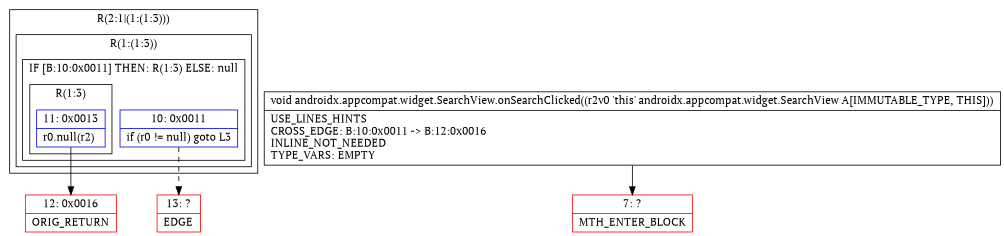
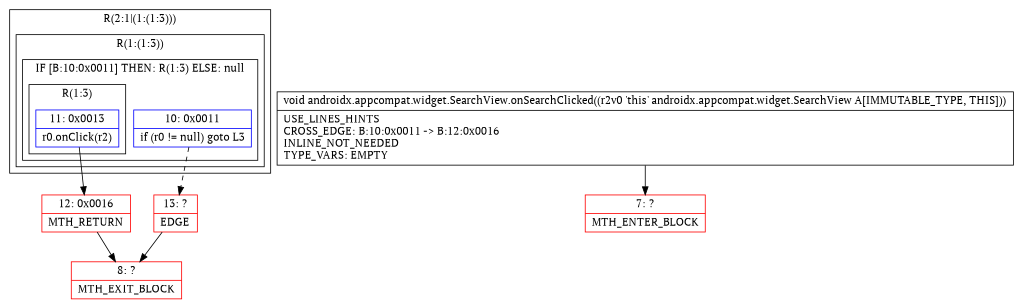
node "11: 0x0013": text "r0.null(r2)" -> "r0.onClick(r2)"
node "12: 0x0016": text "ORIG_RETURN" -> "MTH_RETURN"
node "8: ?": added
